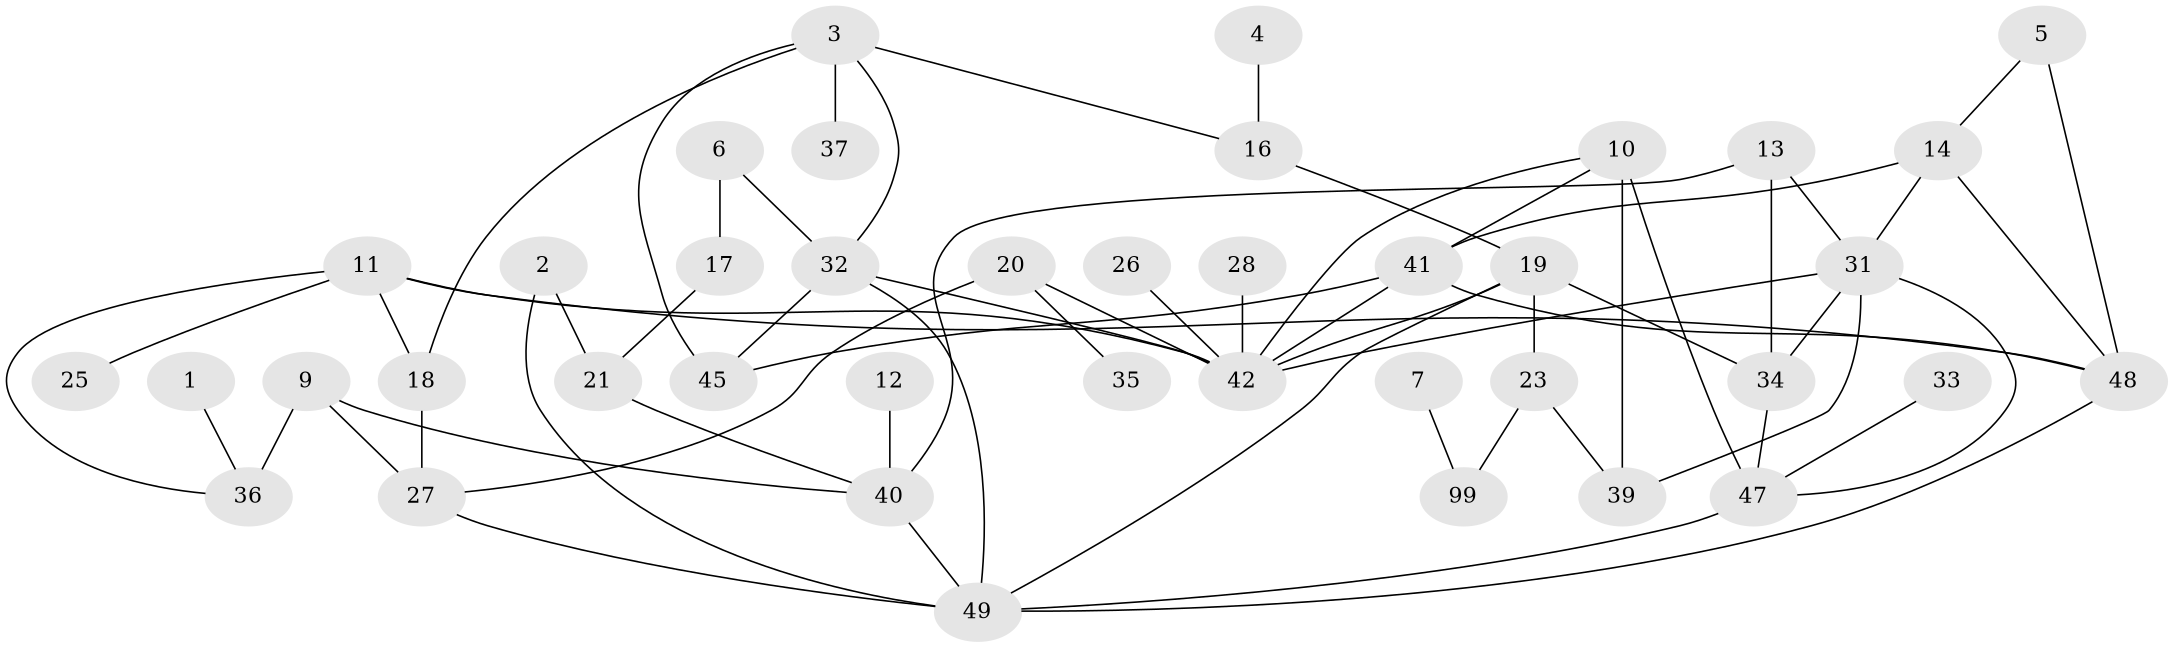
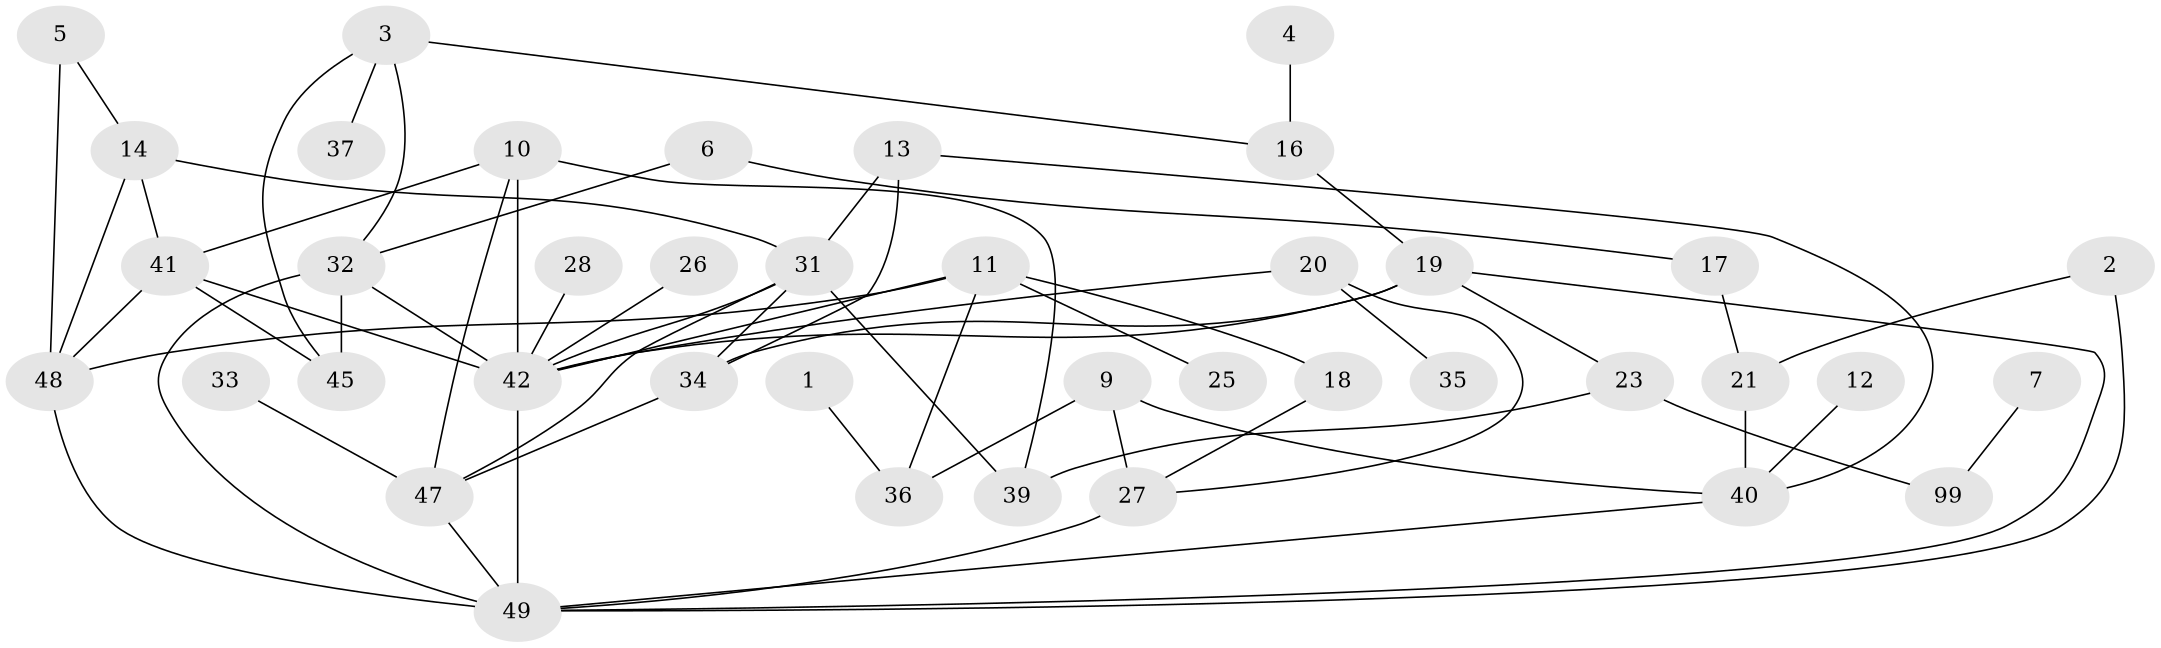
edge "3" -- "18": removed
edge "42" -- "49": added
